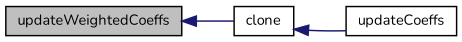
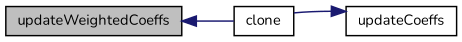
edge "updateCoeffs" -> "clone": reversed
